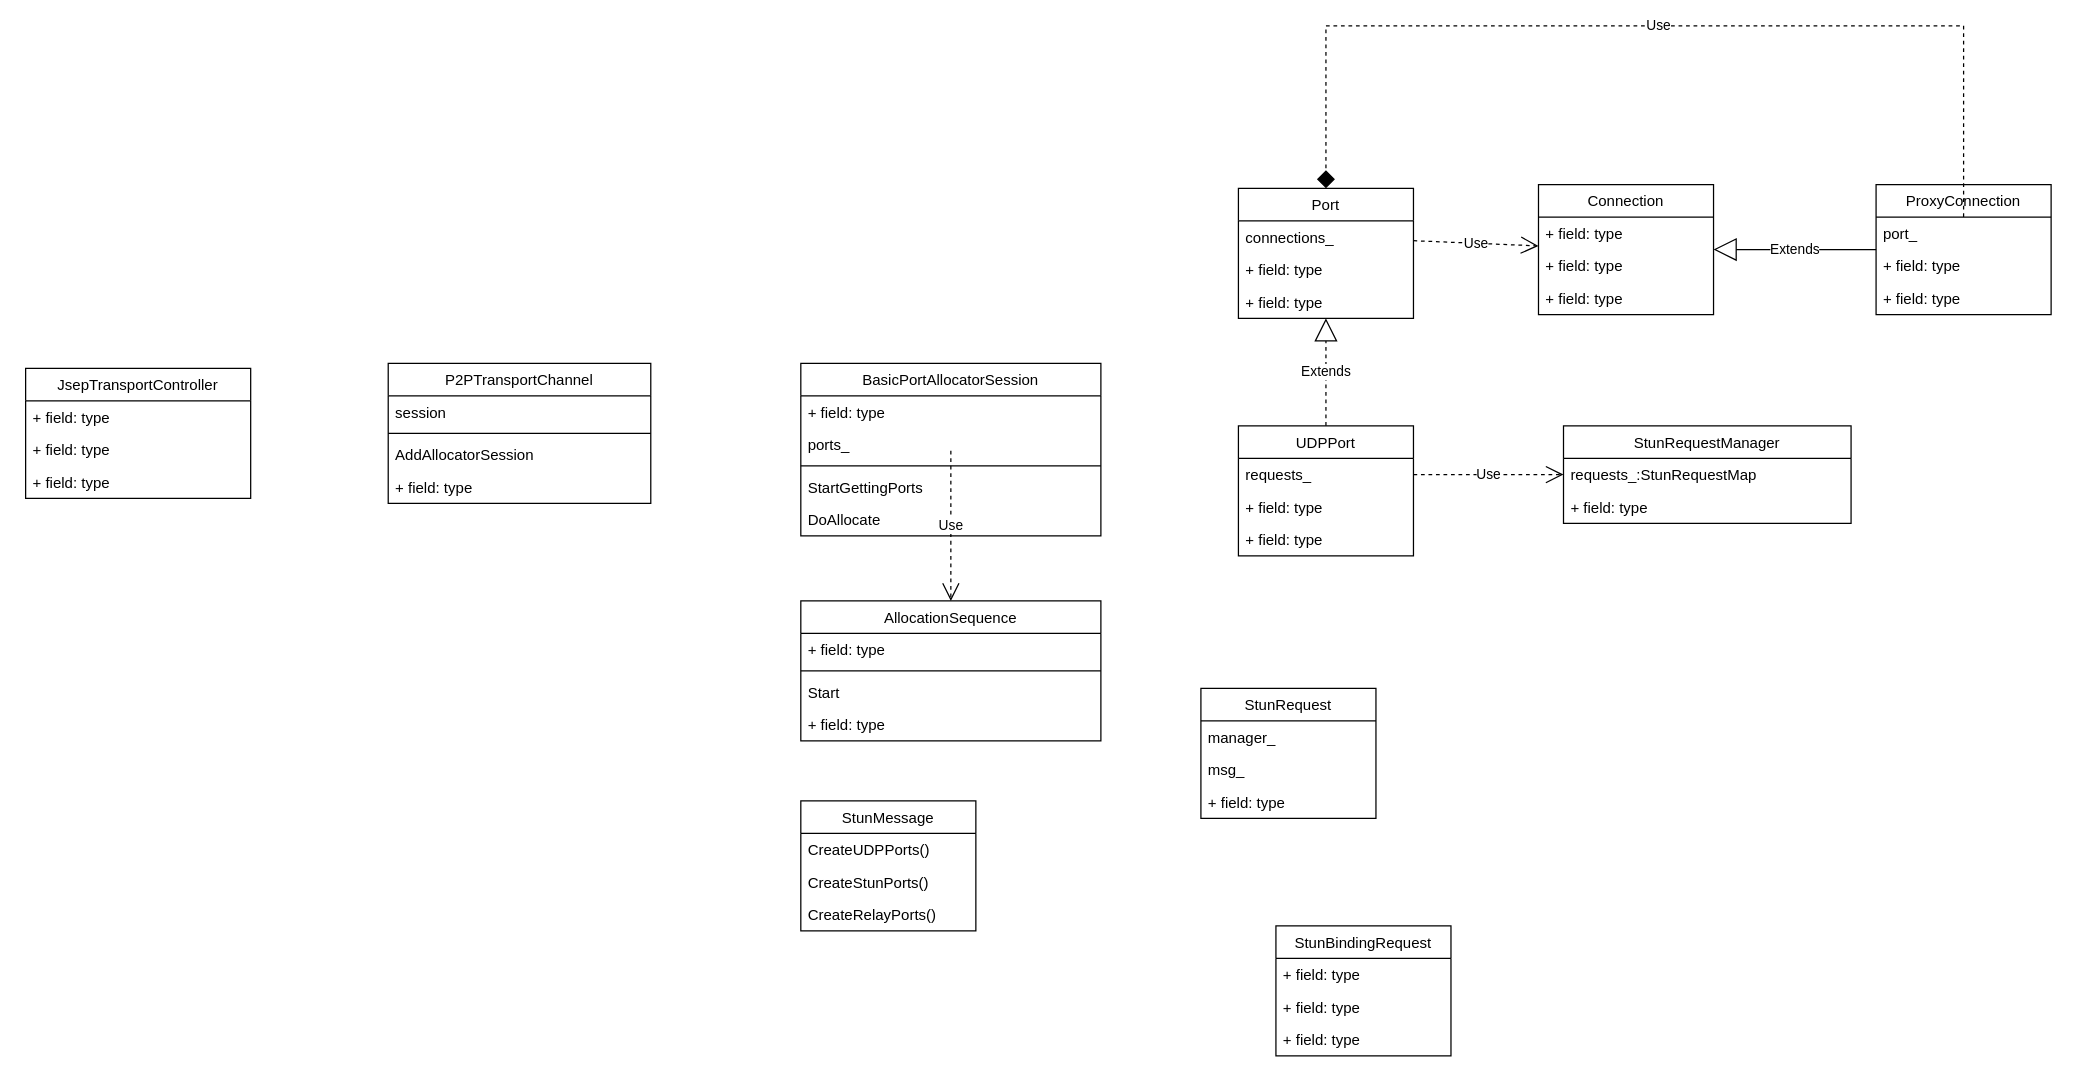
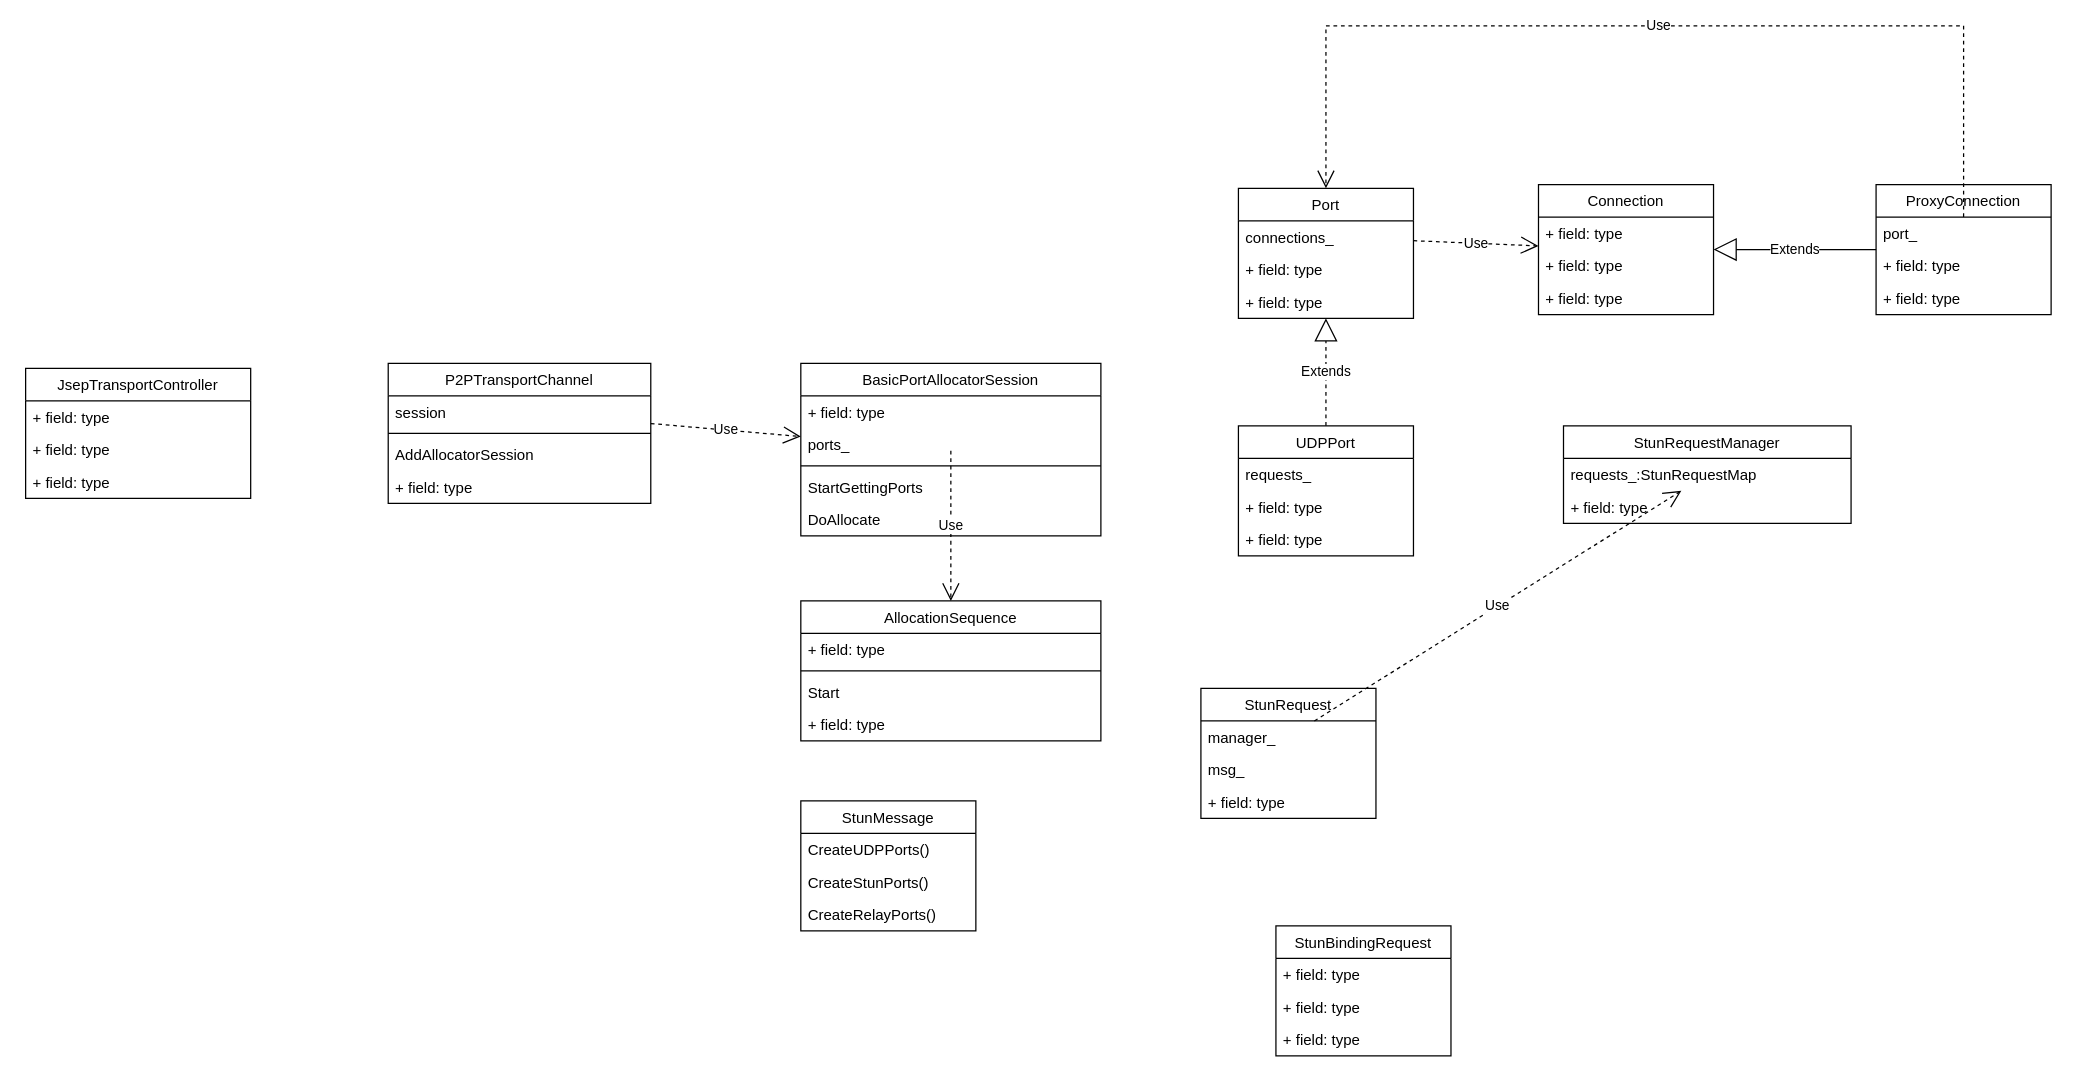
edge "port_" -> "Port": arrowhead diamond -> open
edge "session" -> "BasicPortAllocatorSession": added, label "Use"
edge "requests_" -> "StunRequestManager": removed, label "Use"
edge "manager_" -> "requests_:StunRequestMap": added, label "Use"
